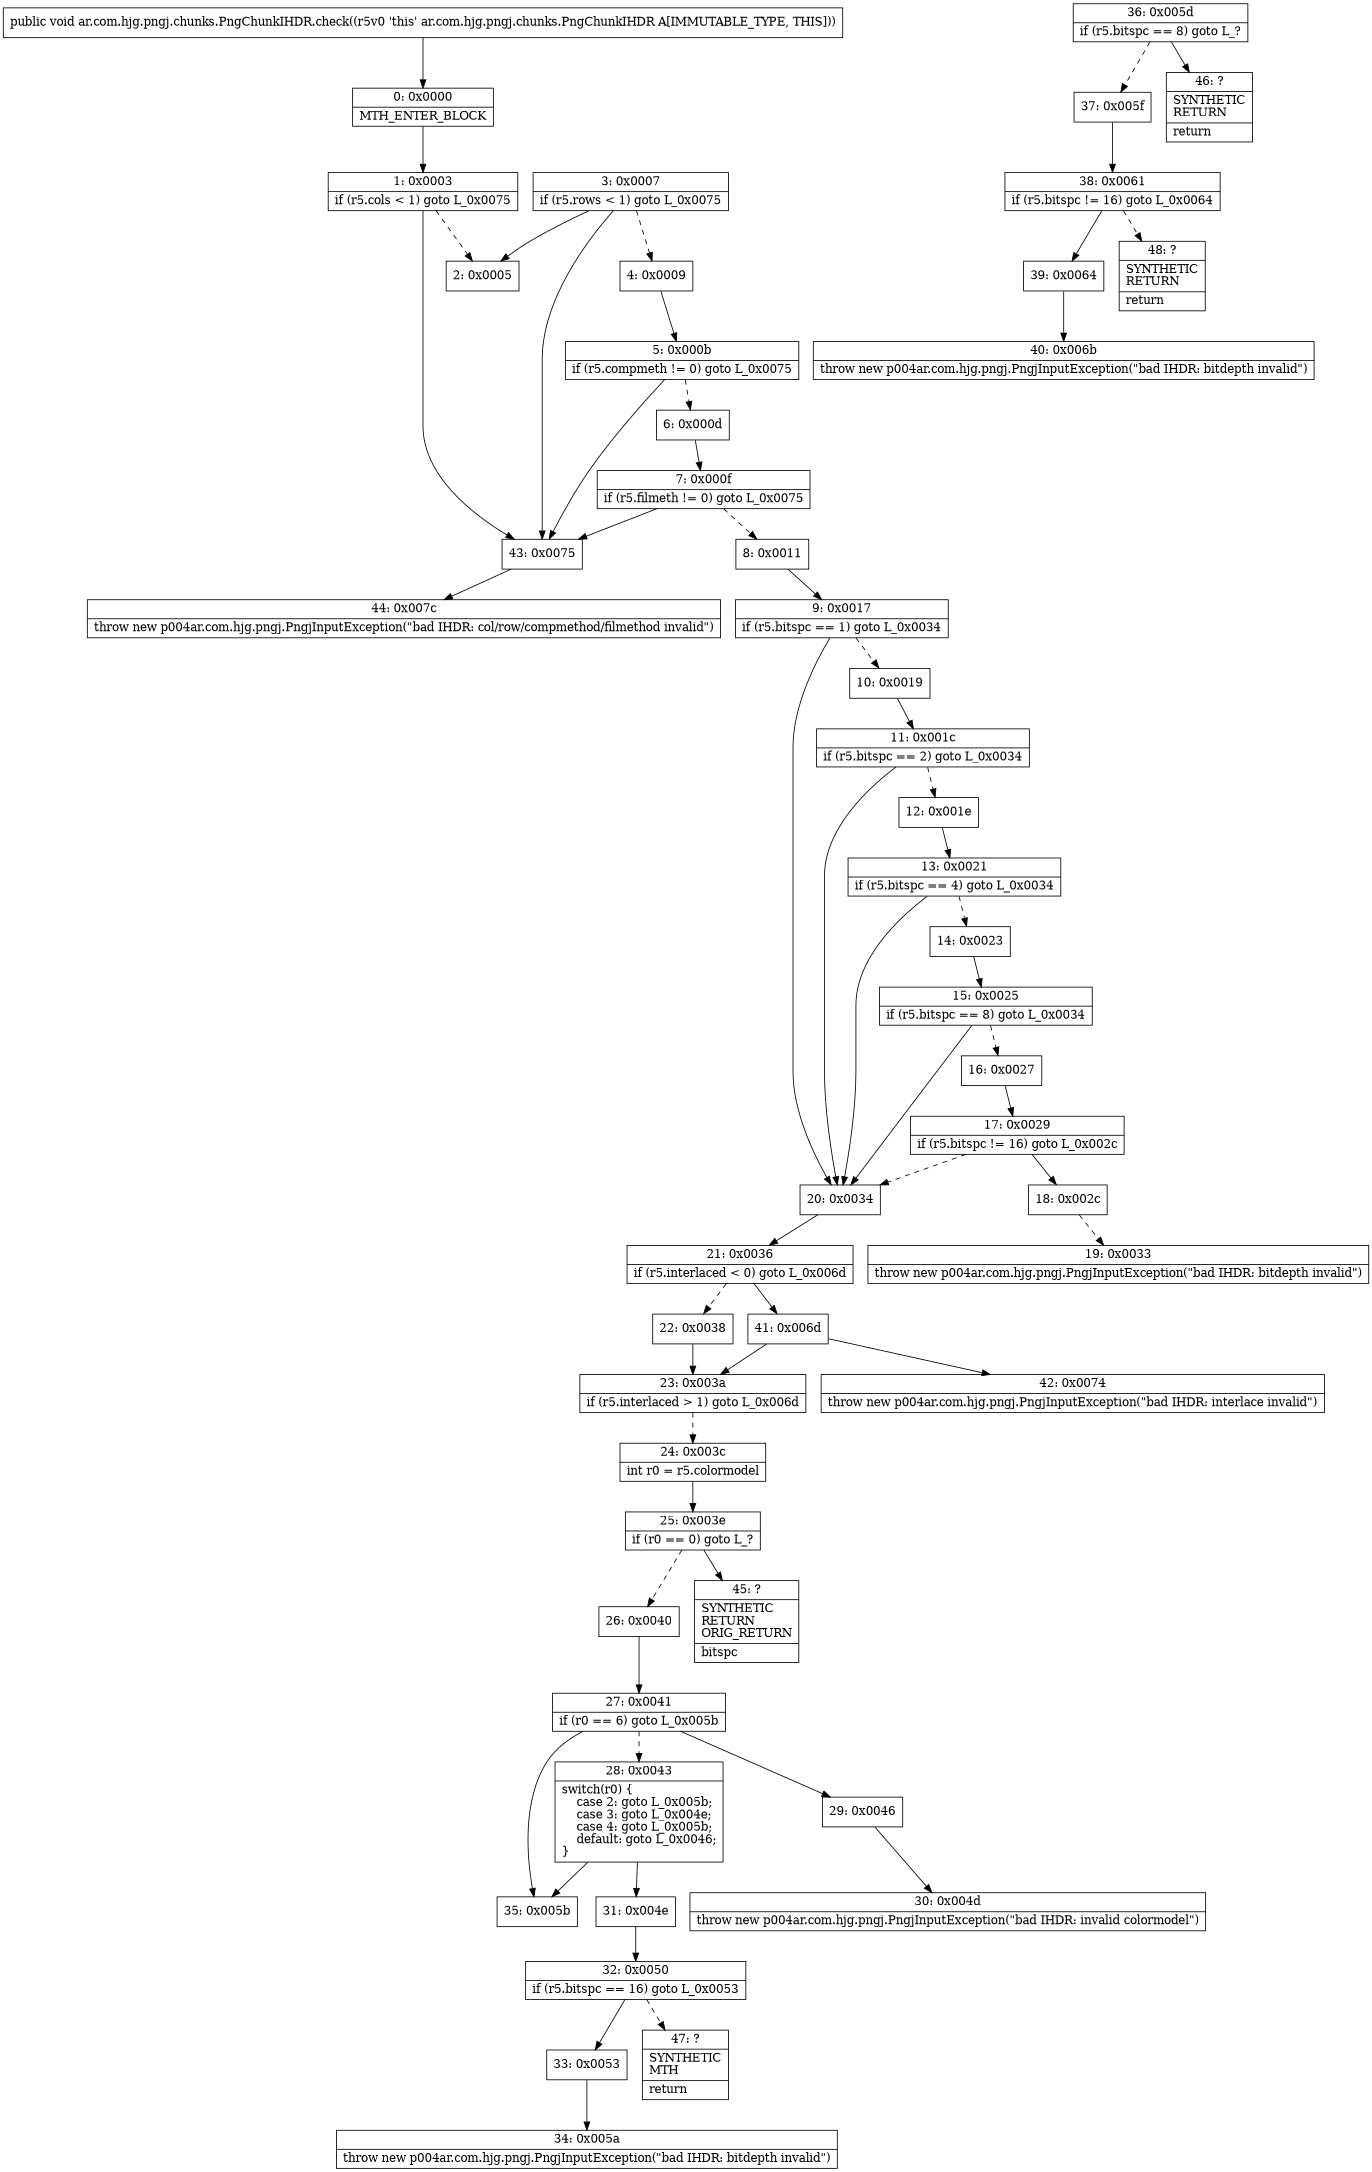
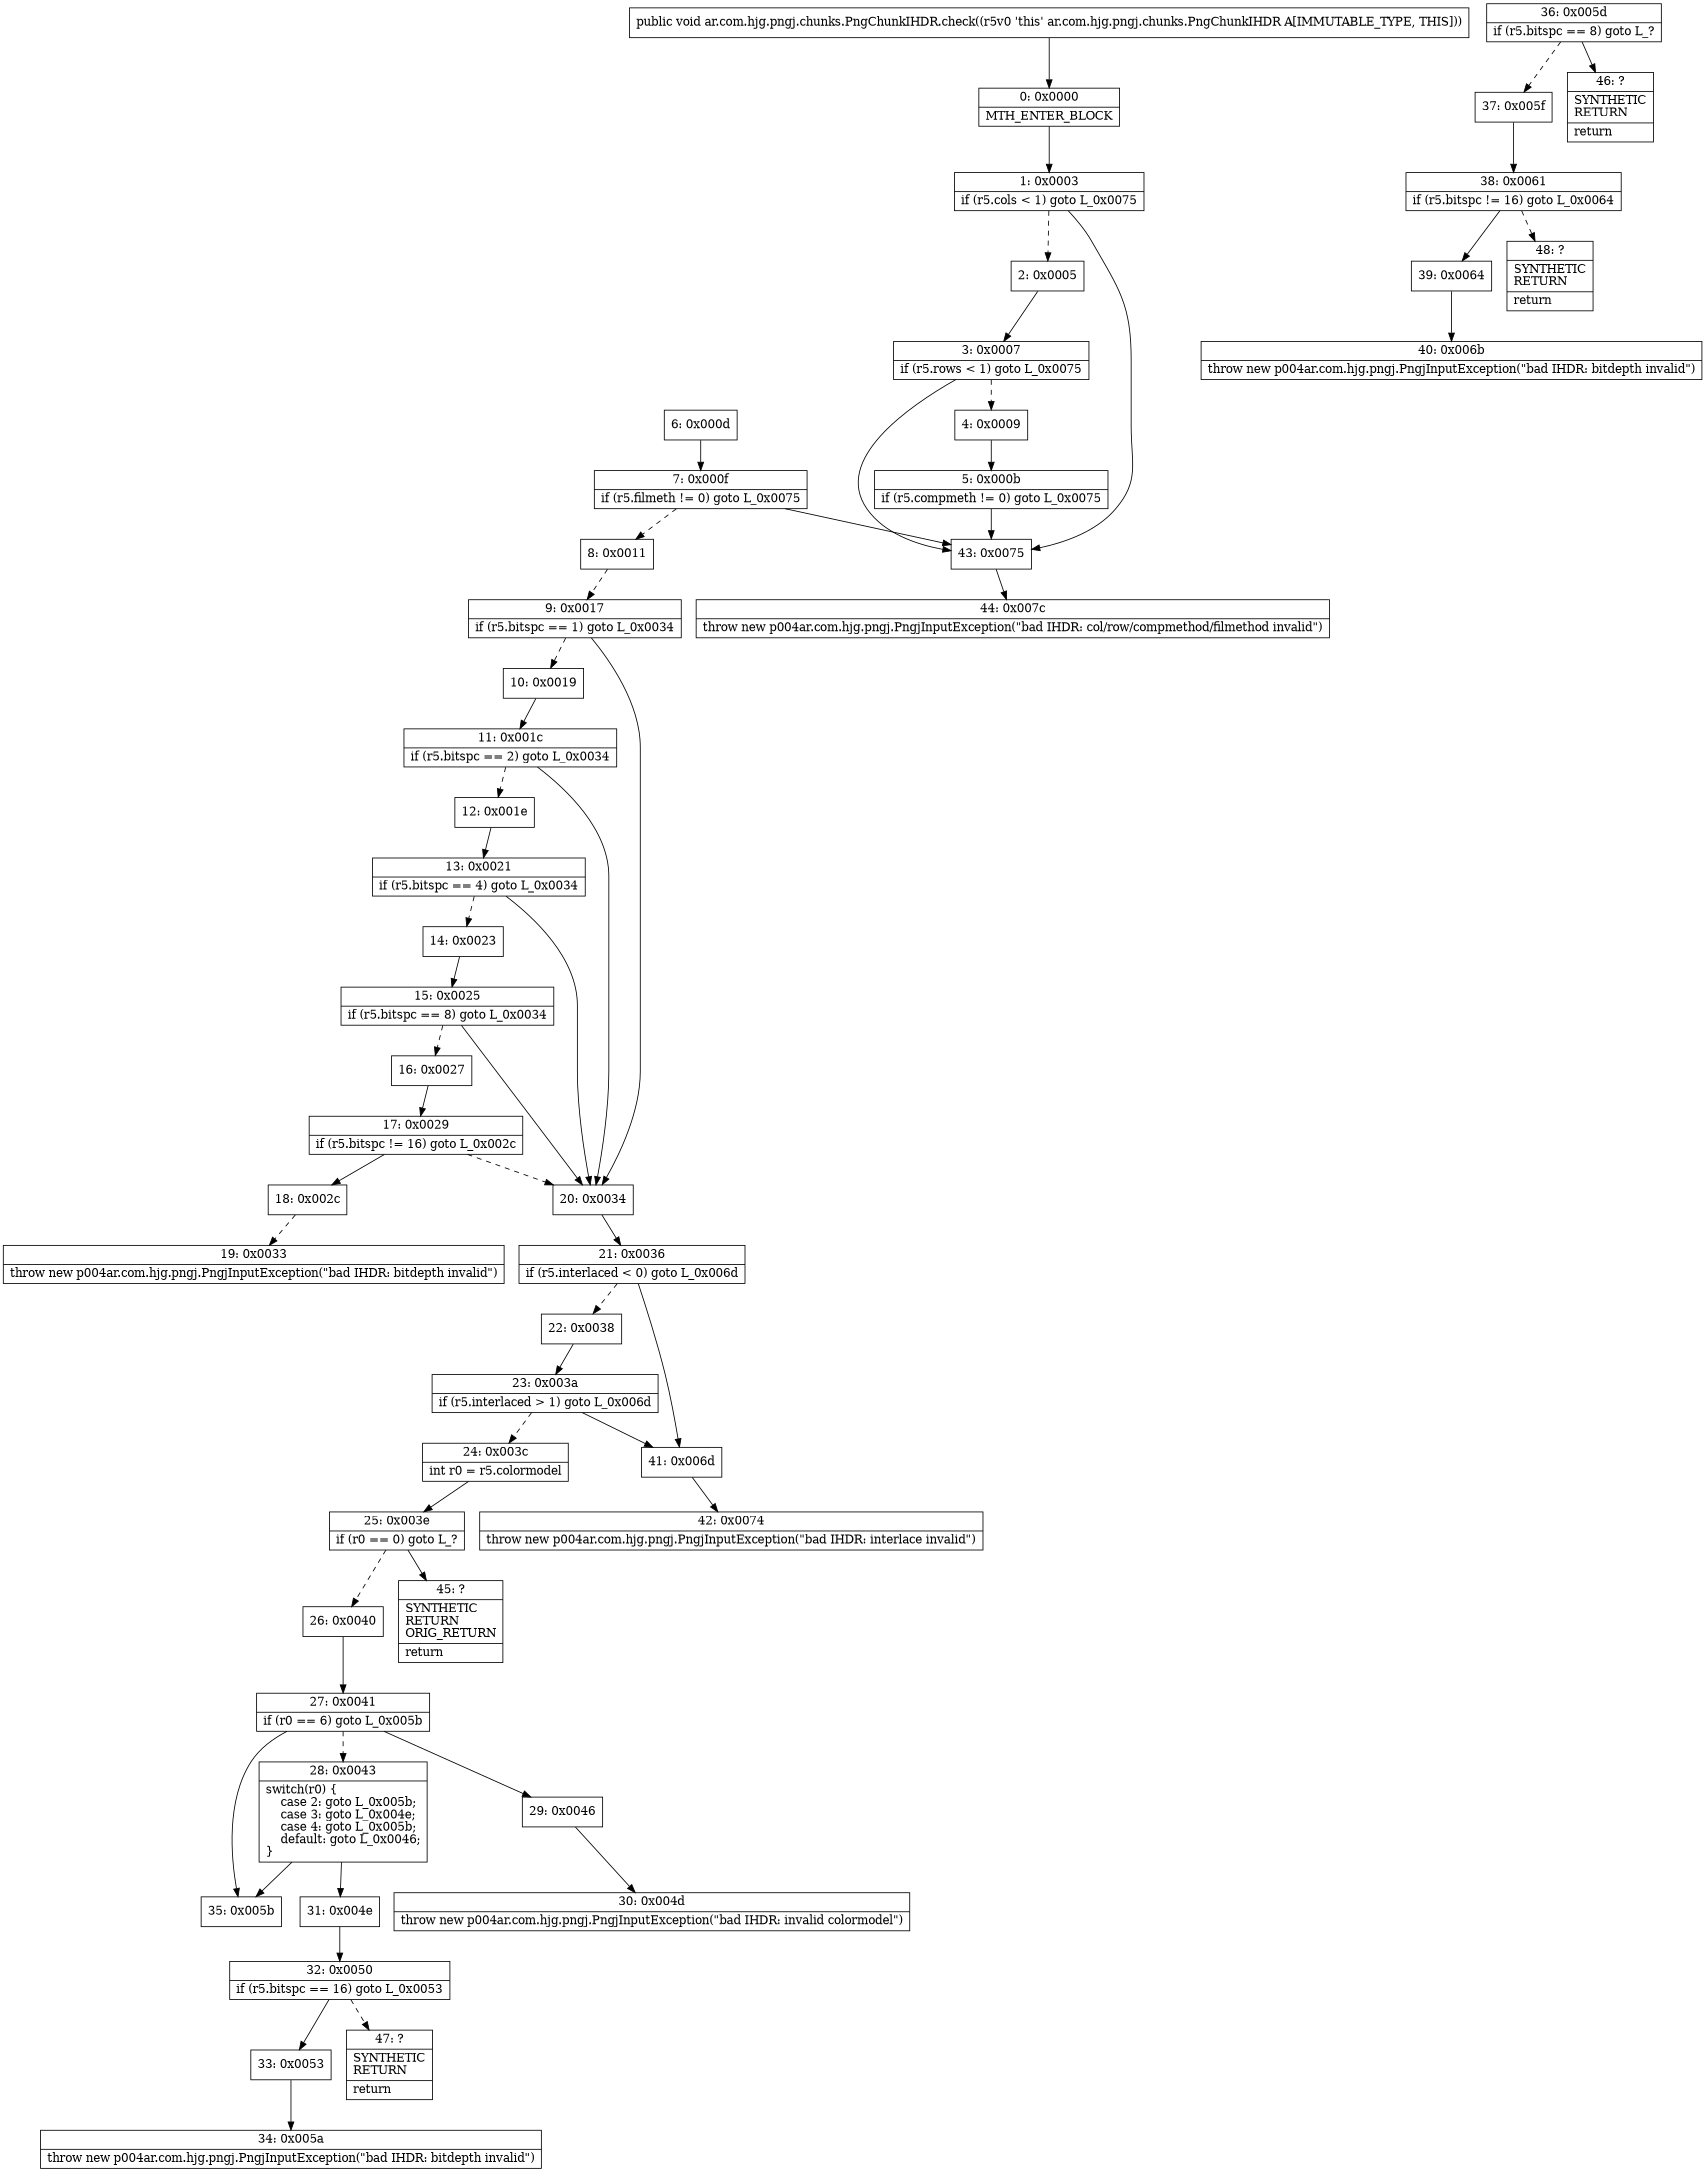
edge "3: 0x0007" -> "2: 0x0005": reversed
edge "5: 0x000b" -> "6: 0x000d": removed
edge "8: 0x0011" -> "9: 0x0017": style solid -> dashed
edge "41: 0x006d" -> "23: 0x003a": reversed
node "45: ?": text "bitspc" -> "return"
node "47: ?": text "MTH" -> "RETURN"
